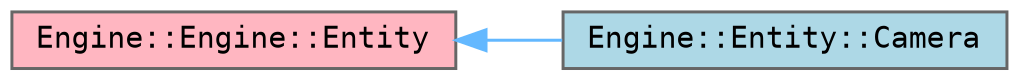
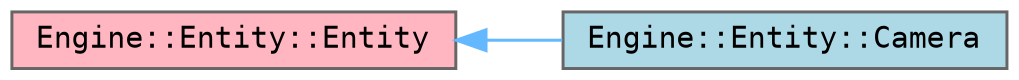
node "Engine::Engine::Entity": label "Engine::Engine::Entity" -> "Engine::Entity::Entity"
